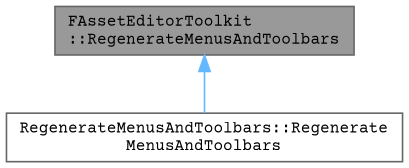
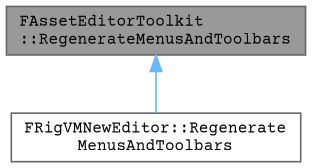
node "RegenerateMenusAndToolbars::Regenerate MenusAndToolbars": label "RegenerateMenusAndToolbars::Regenerate MenusAndToolbars" -> "FRigVMNewEditor::Regenerate MenusAndToolbars"
